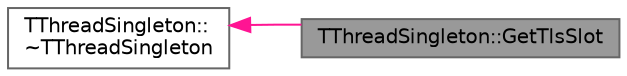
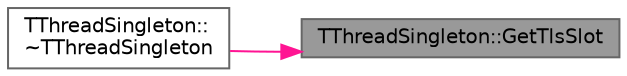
edge "TThreadSingleton::GetTlsSlot" -> "TThreadSingleton:: ~TThreadSingleton": reversed
